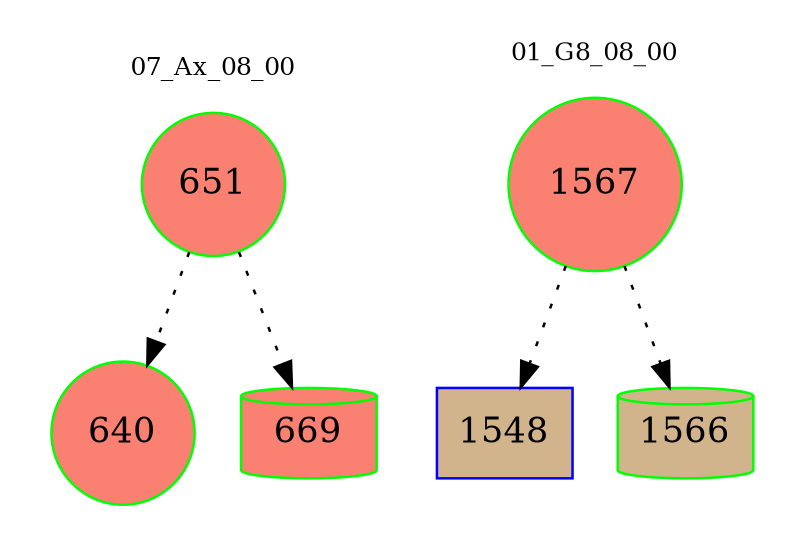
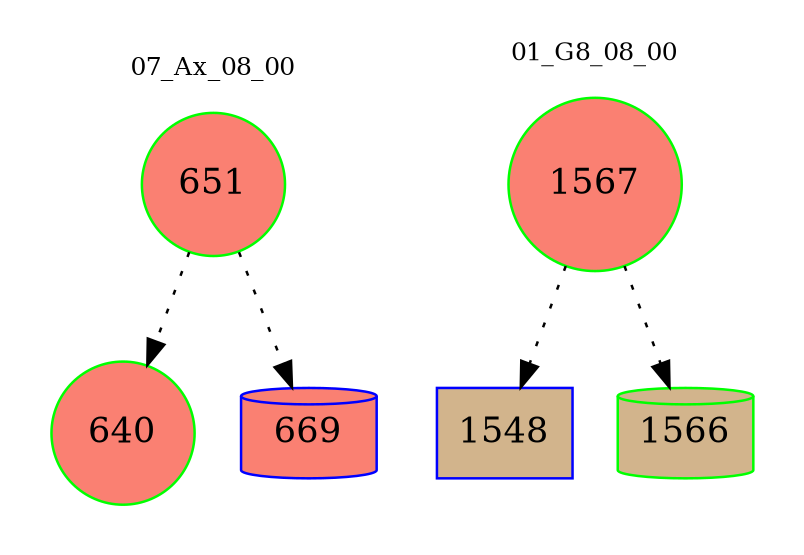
node "669": color green -> blue
